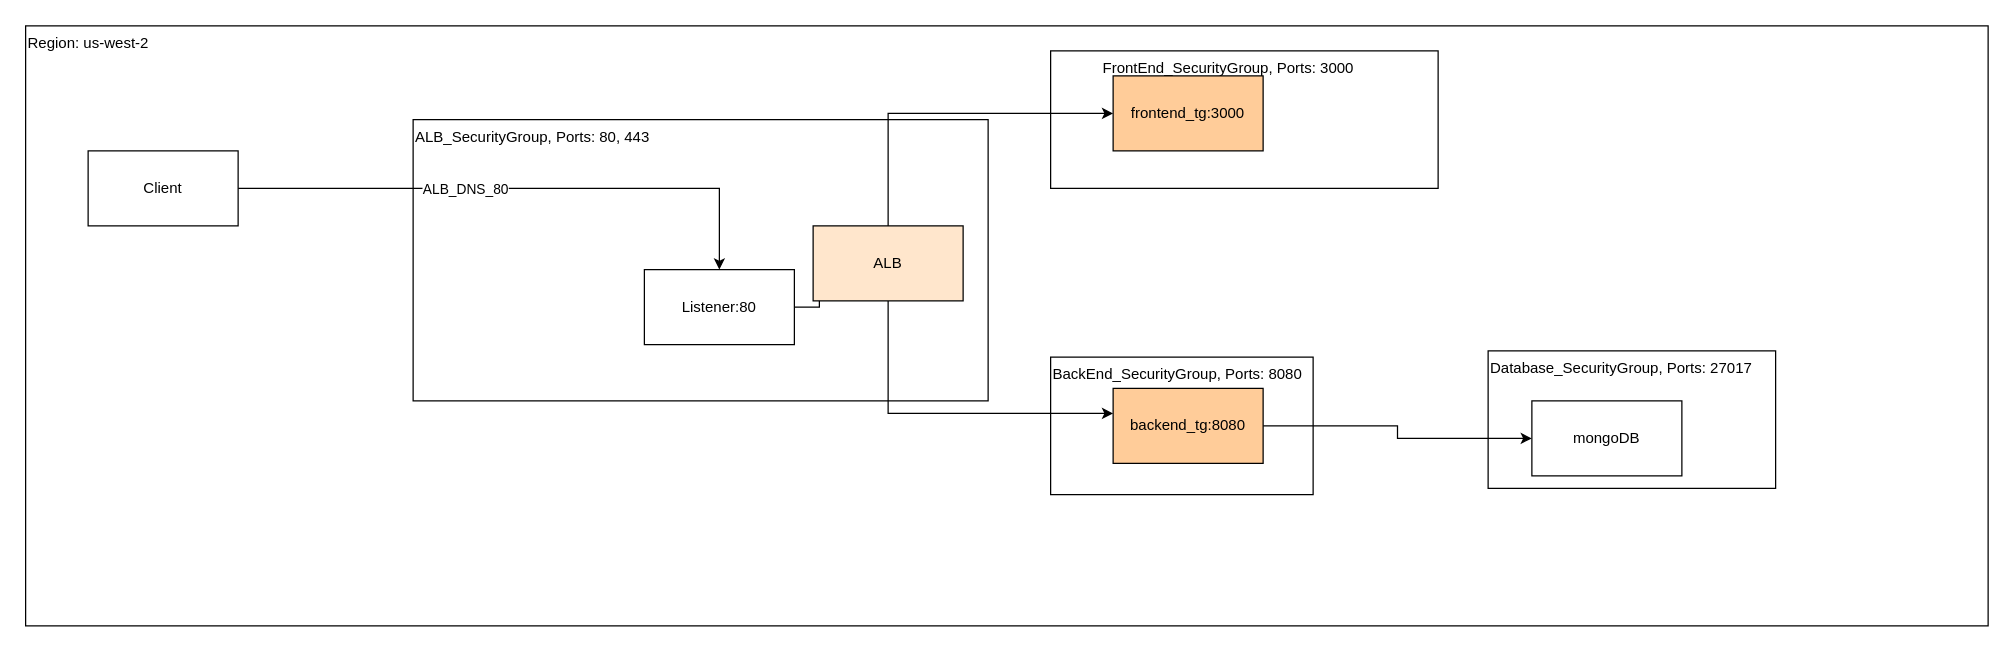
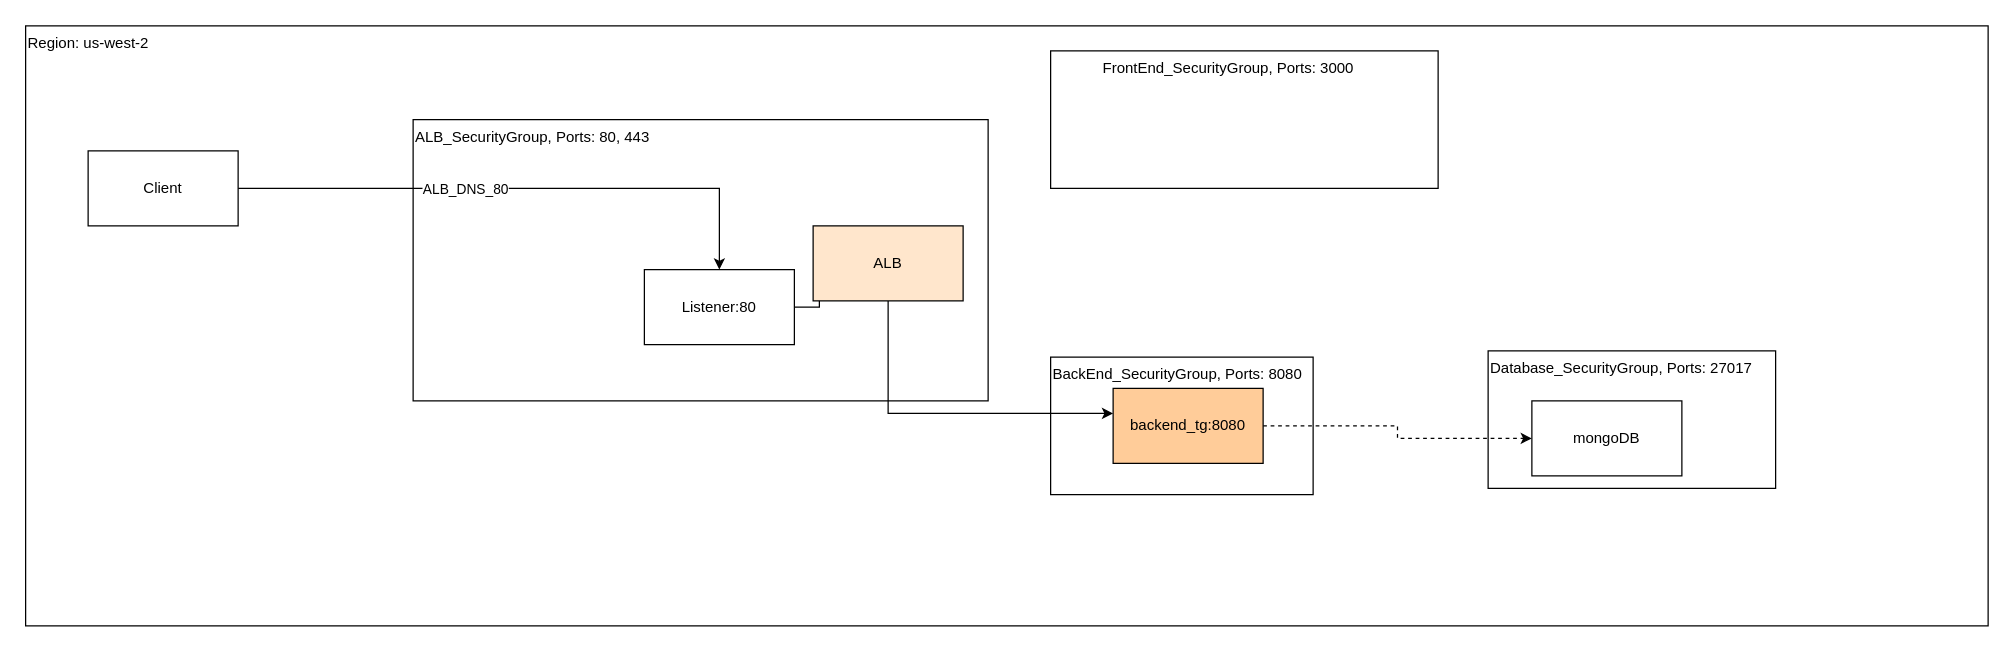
edge "ALB" -> "frontend_tg:3000": removed
node "frontend_tg:3000": removed
edge "backend_tg:8080" -> "mongoDB": style solid -> dashed
